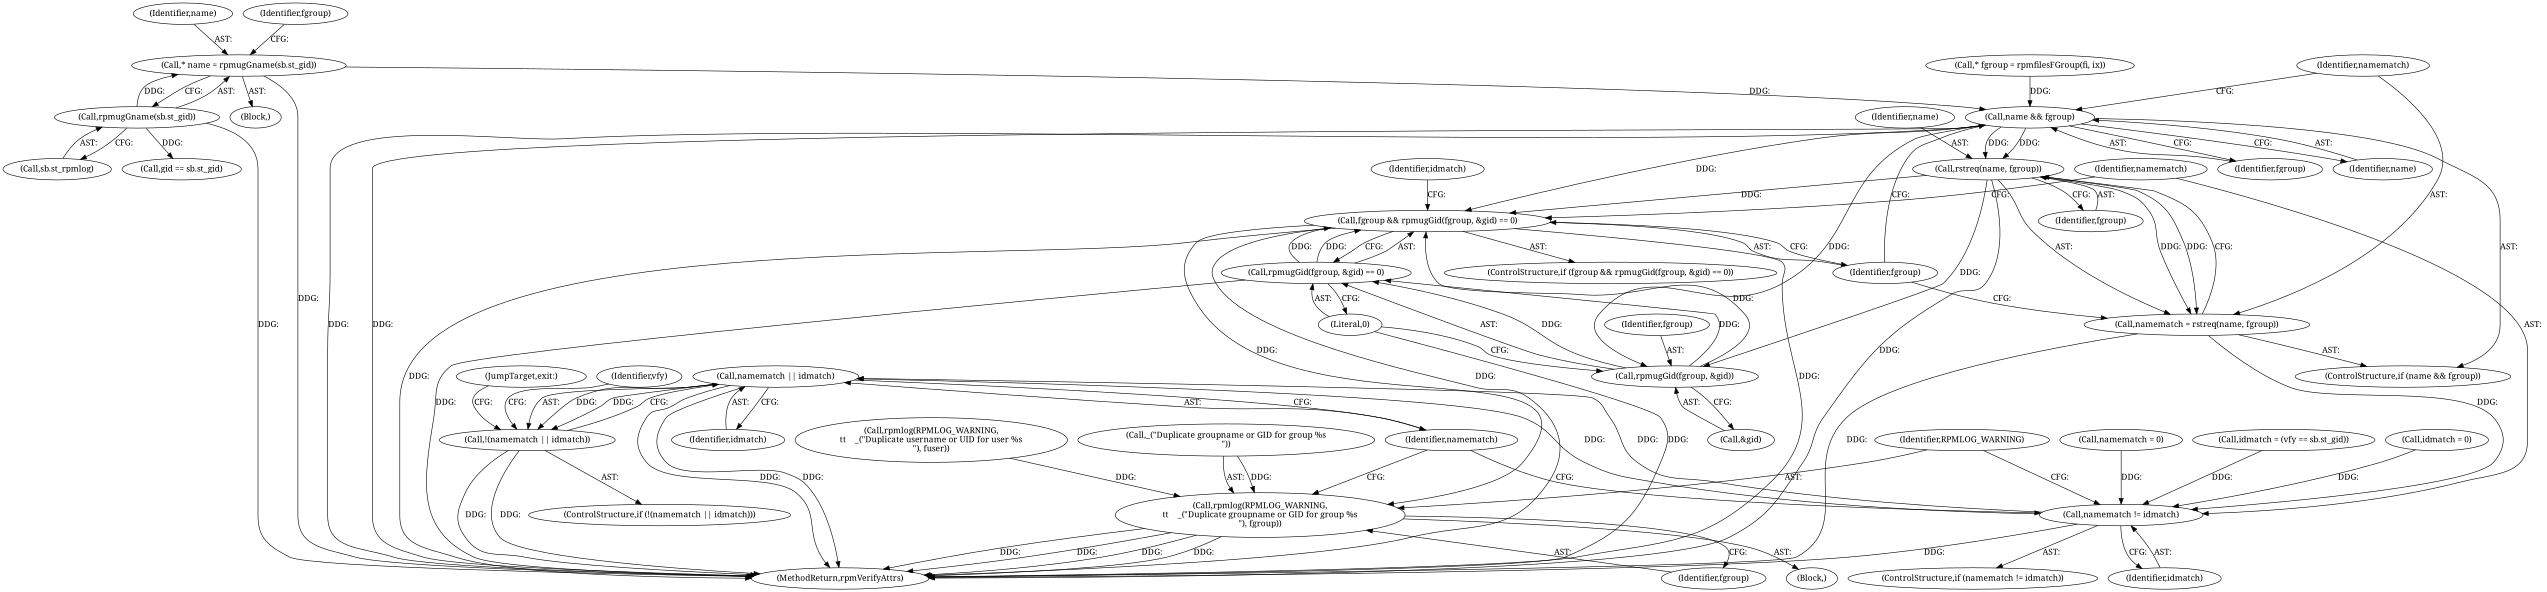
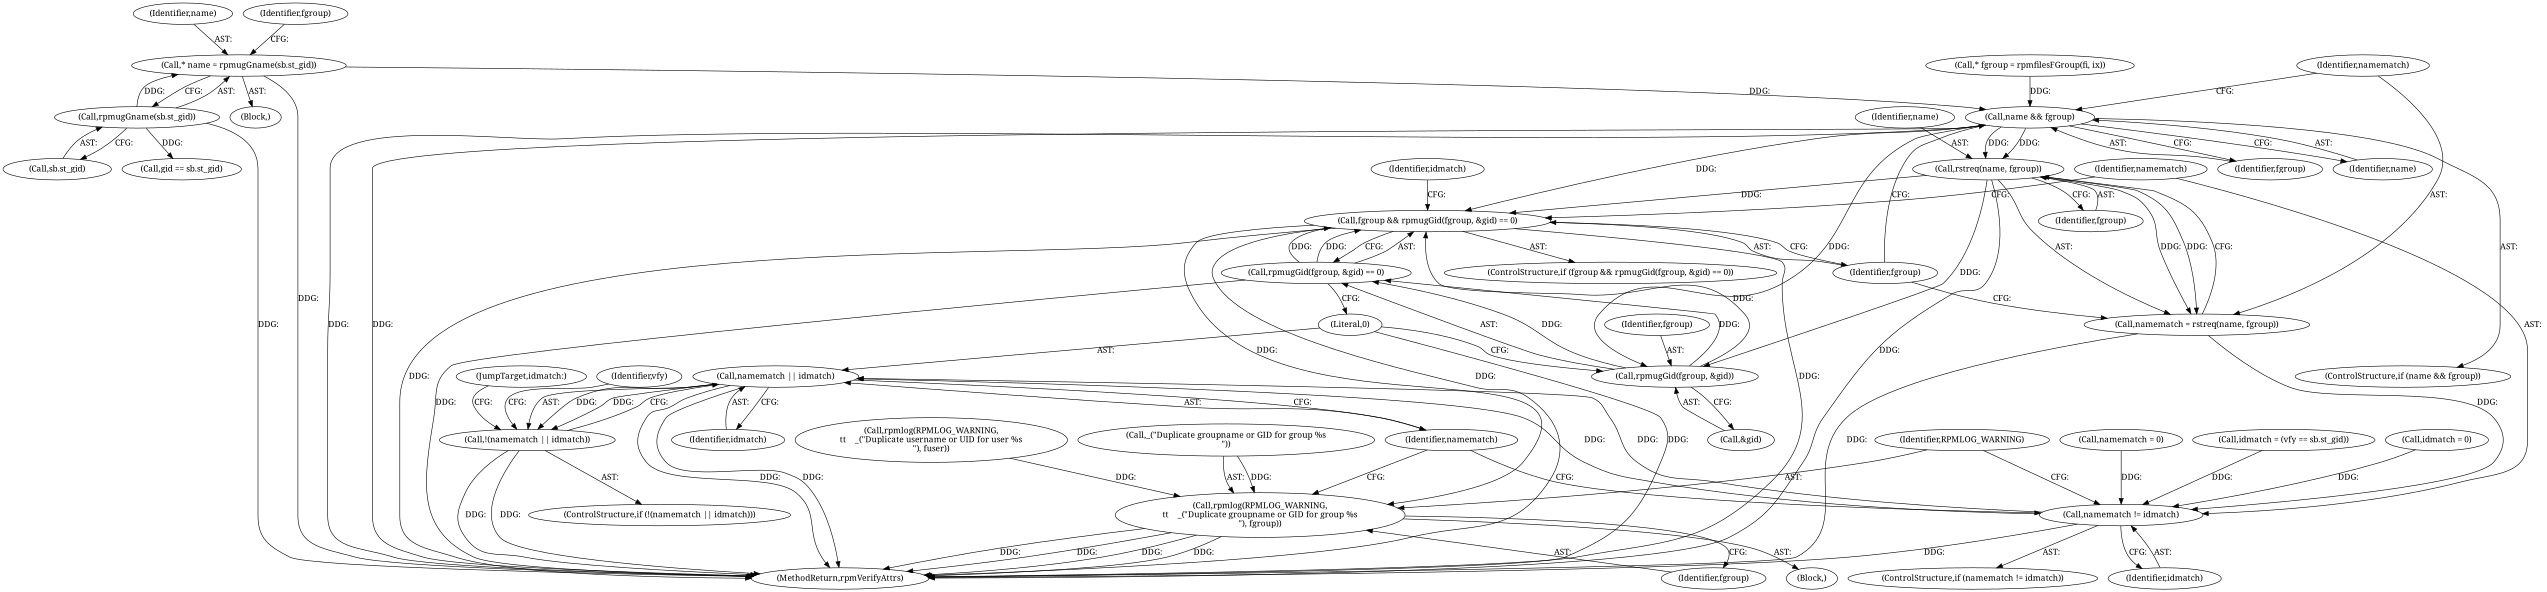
node "(Call,sb.st_rpmlog)": label "(Call,sb.st_rpmlog)" -> "(Call,sb.st_gid)"
edge "(Literal,0)" -> "(Call,rpmugGid(fgroup, &gid) == 0)": now "(Literal,0)" -> "(Call,namematch || idmatch)"
edge "(Call,namematch = rstreq(name, fgroup))" -> "(ControlStructure,if (name && fgroup))": removed, label "AST:"
node "(JumpTarget,exit:)": label "(JumpTarget,exit:)" -> "(JumpTarget,idmatch:)"
